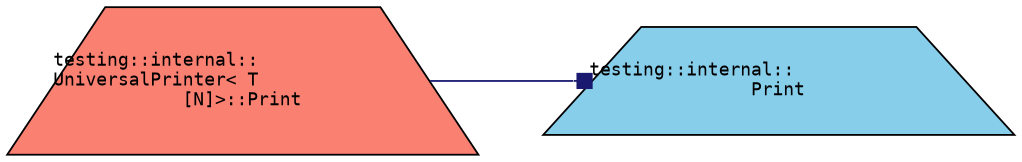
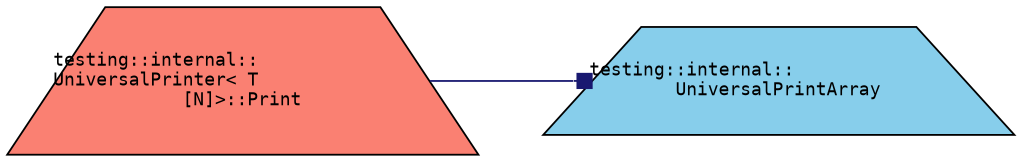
node "testing::internal:: Print": label "testing::internal:: Print" -> "testing::internal:: UniversalPrintArray"
